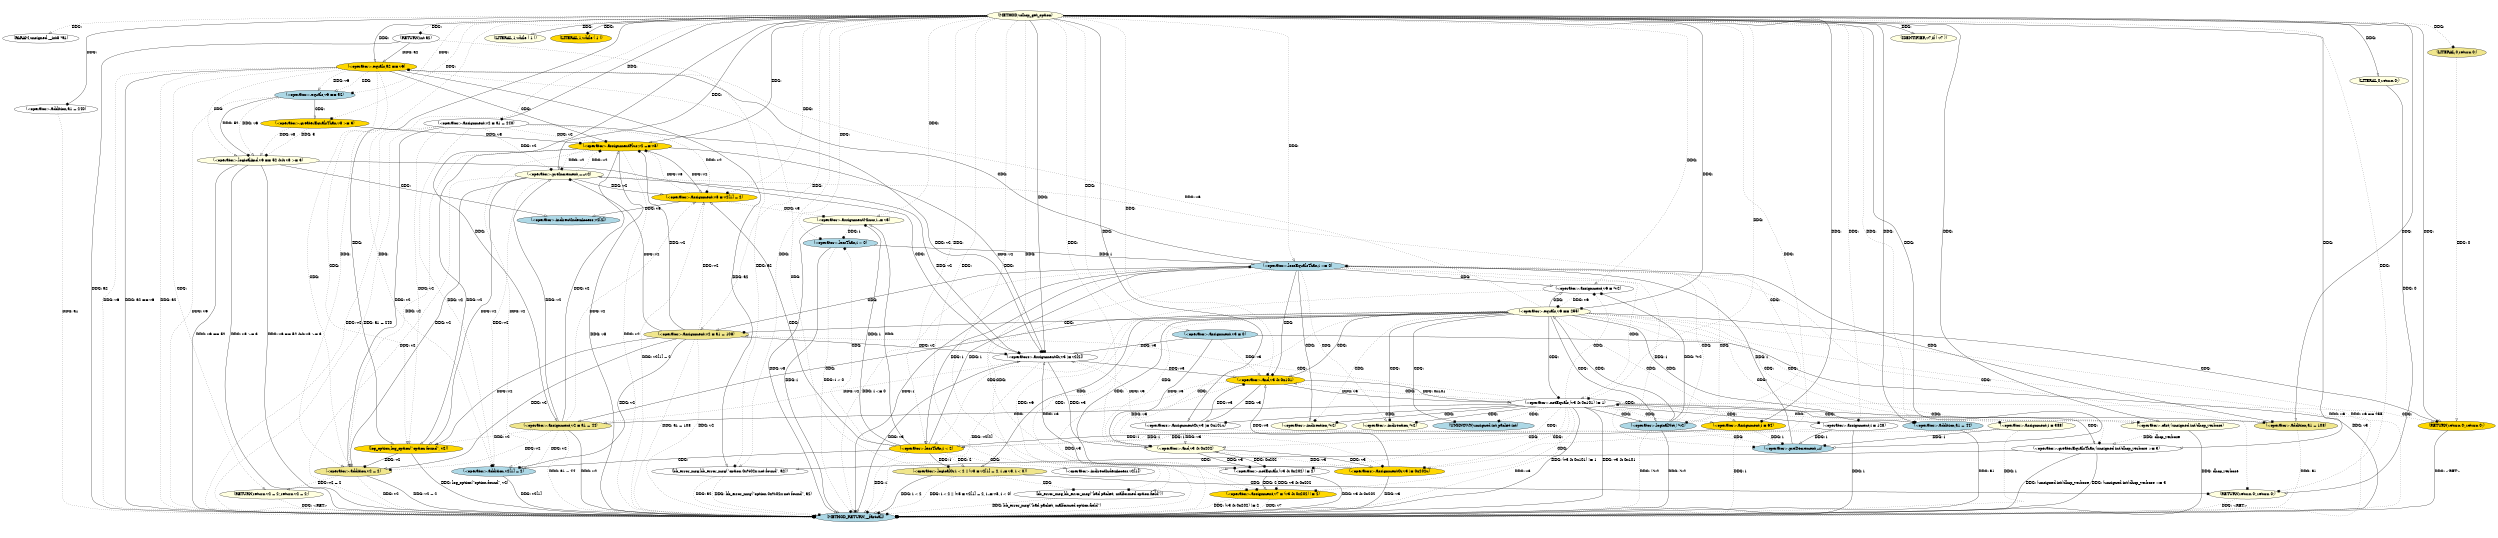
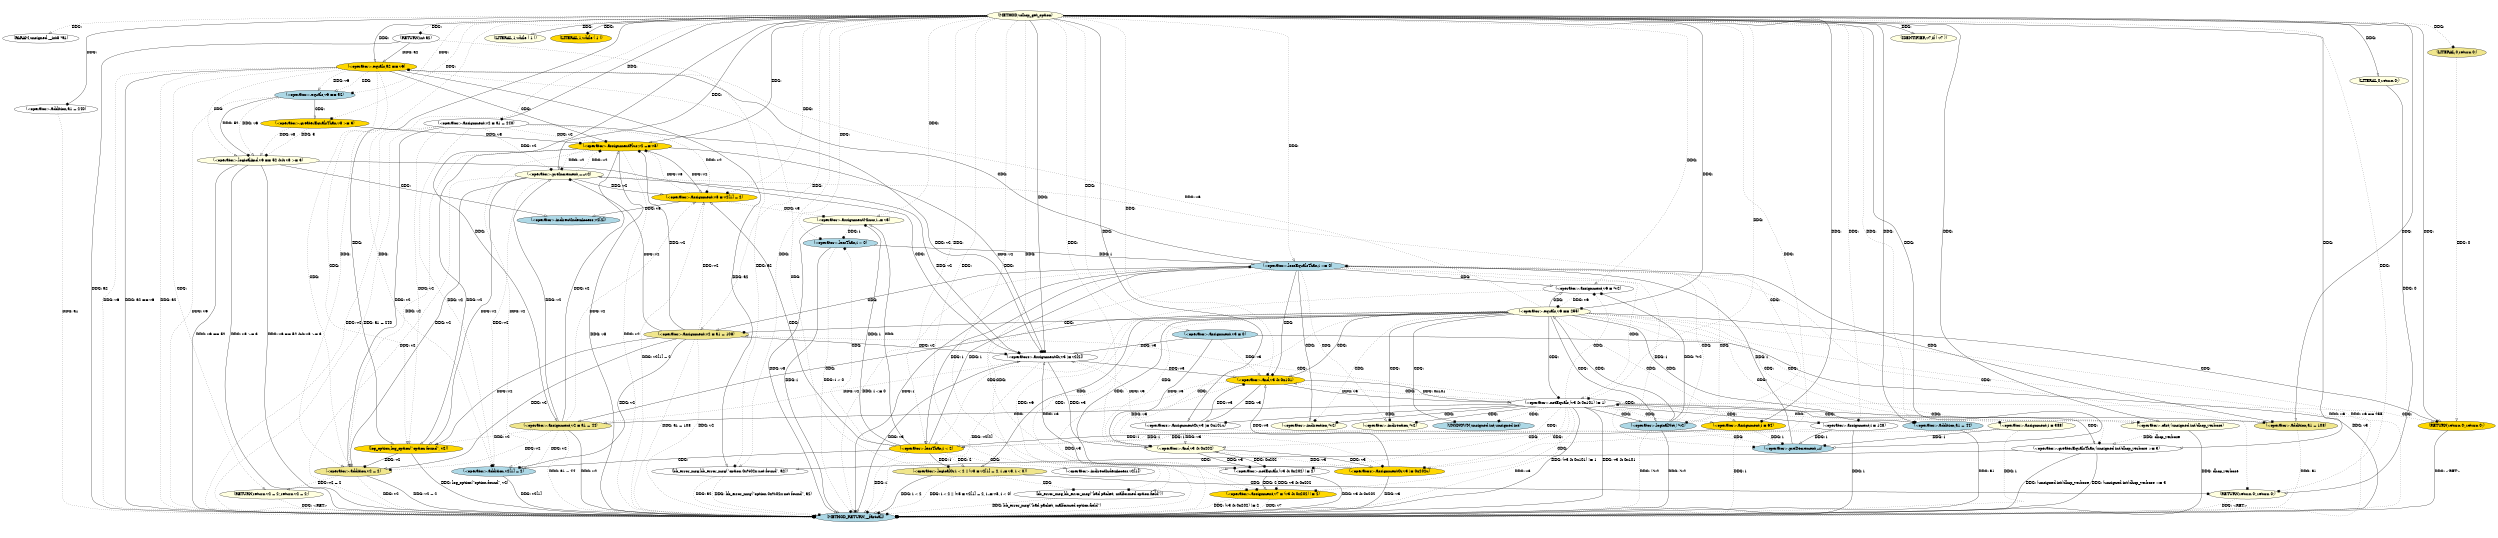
node "(UNKNOWN,unsigned int,packet int)": label "(UNKNOWN,unsigned int,packet int)" -> "(UNKNOWN,unsigned int,unsigned int)"
